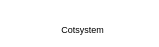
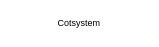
node "Cotsystem": moved (83, 30) -> (79, 23)
